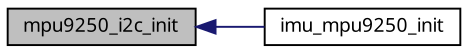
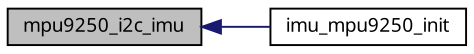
node "mpu9250_i2c_init": label "mpu9250_i2c_init" -> "mpu9250_i2c_imu"
